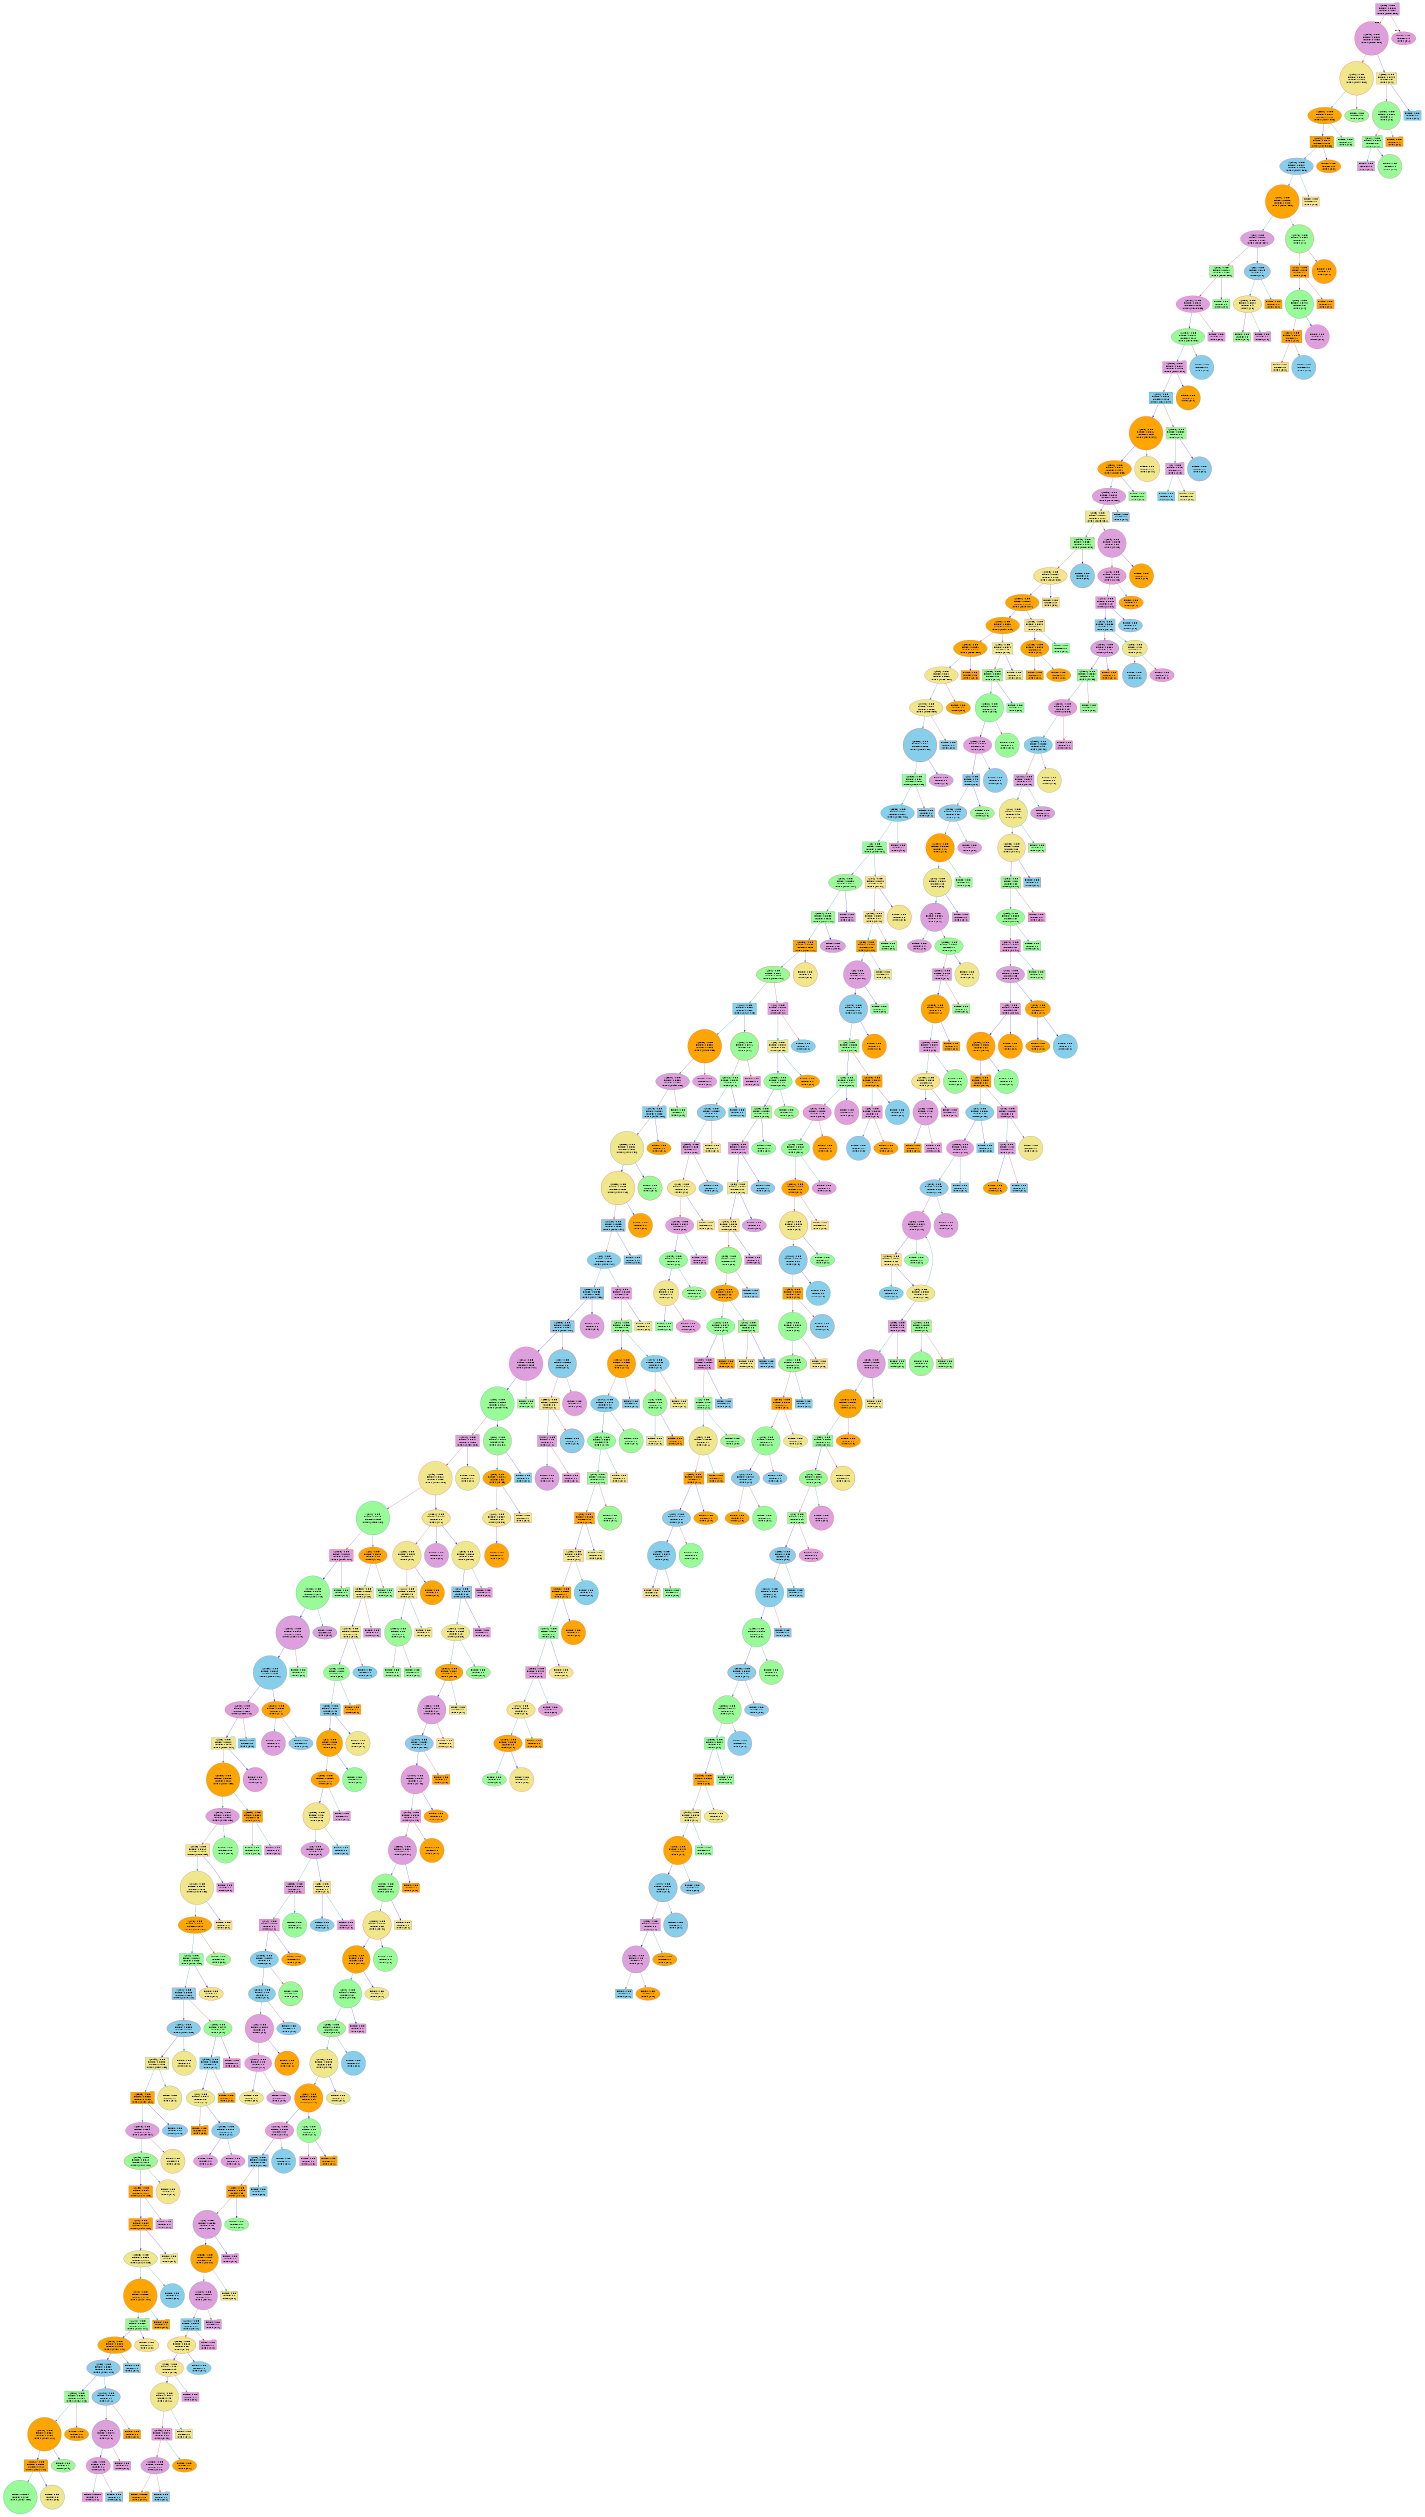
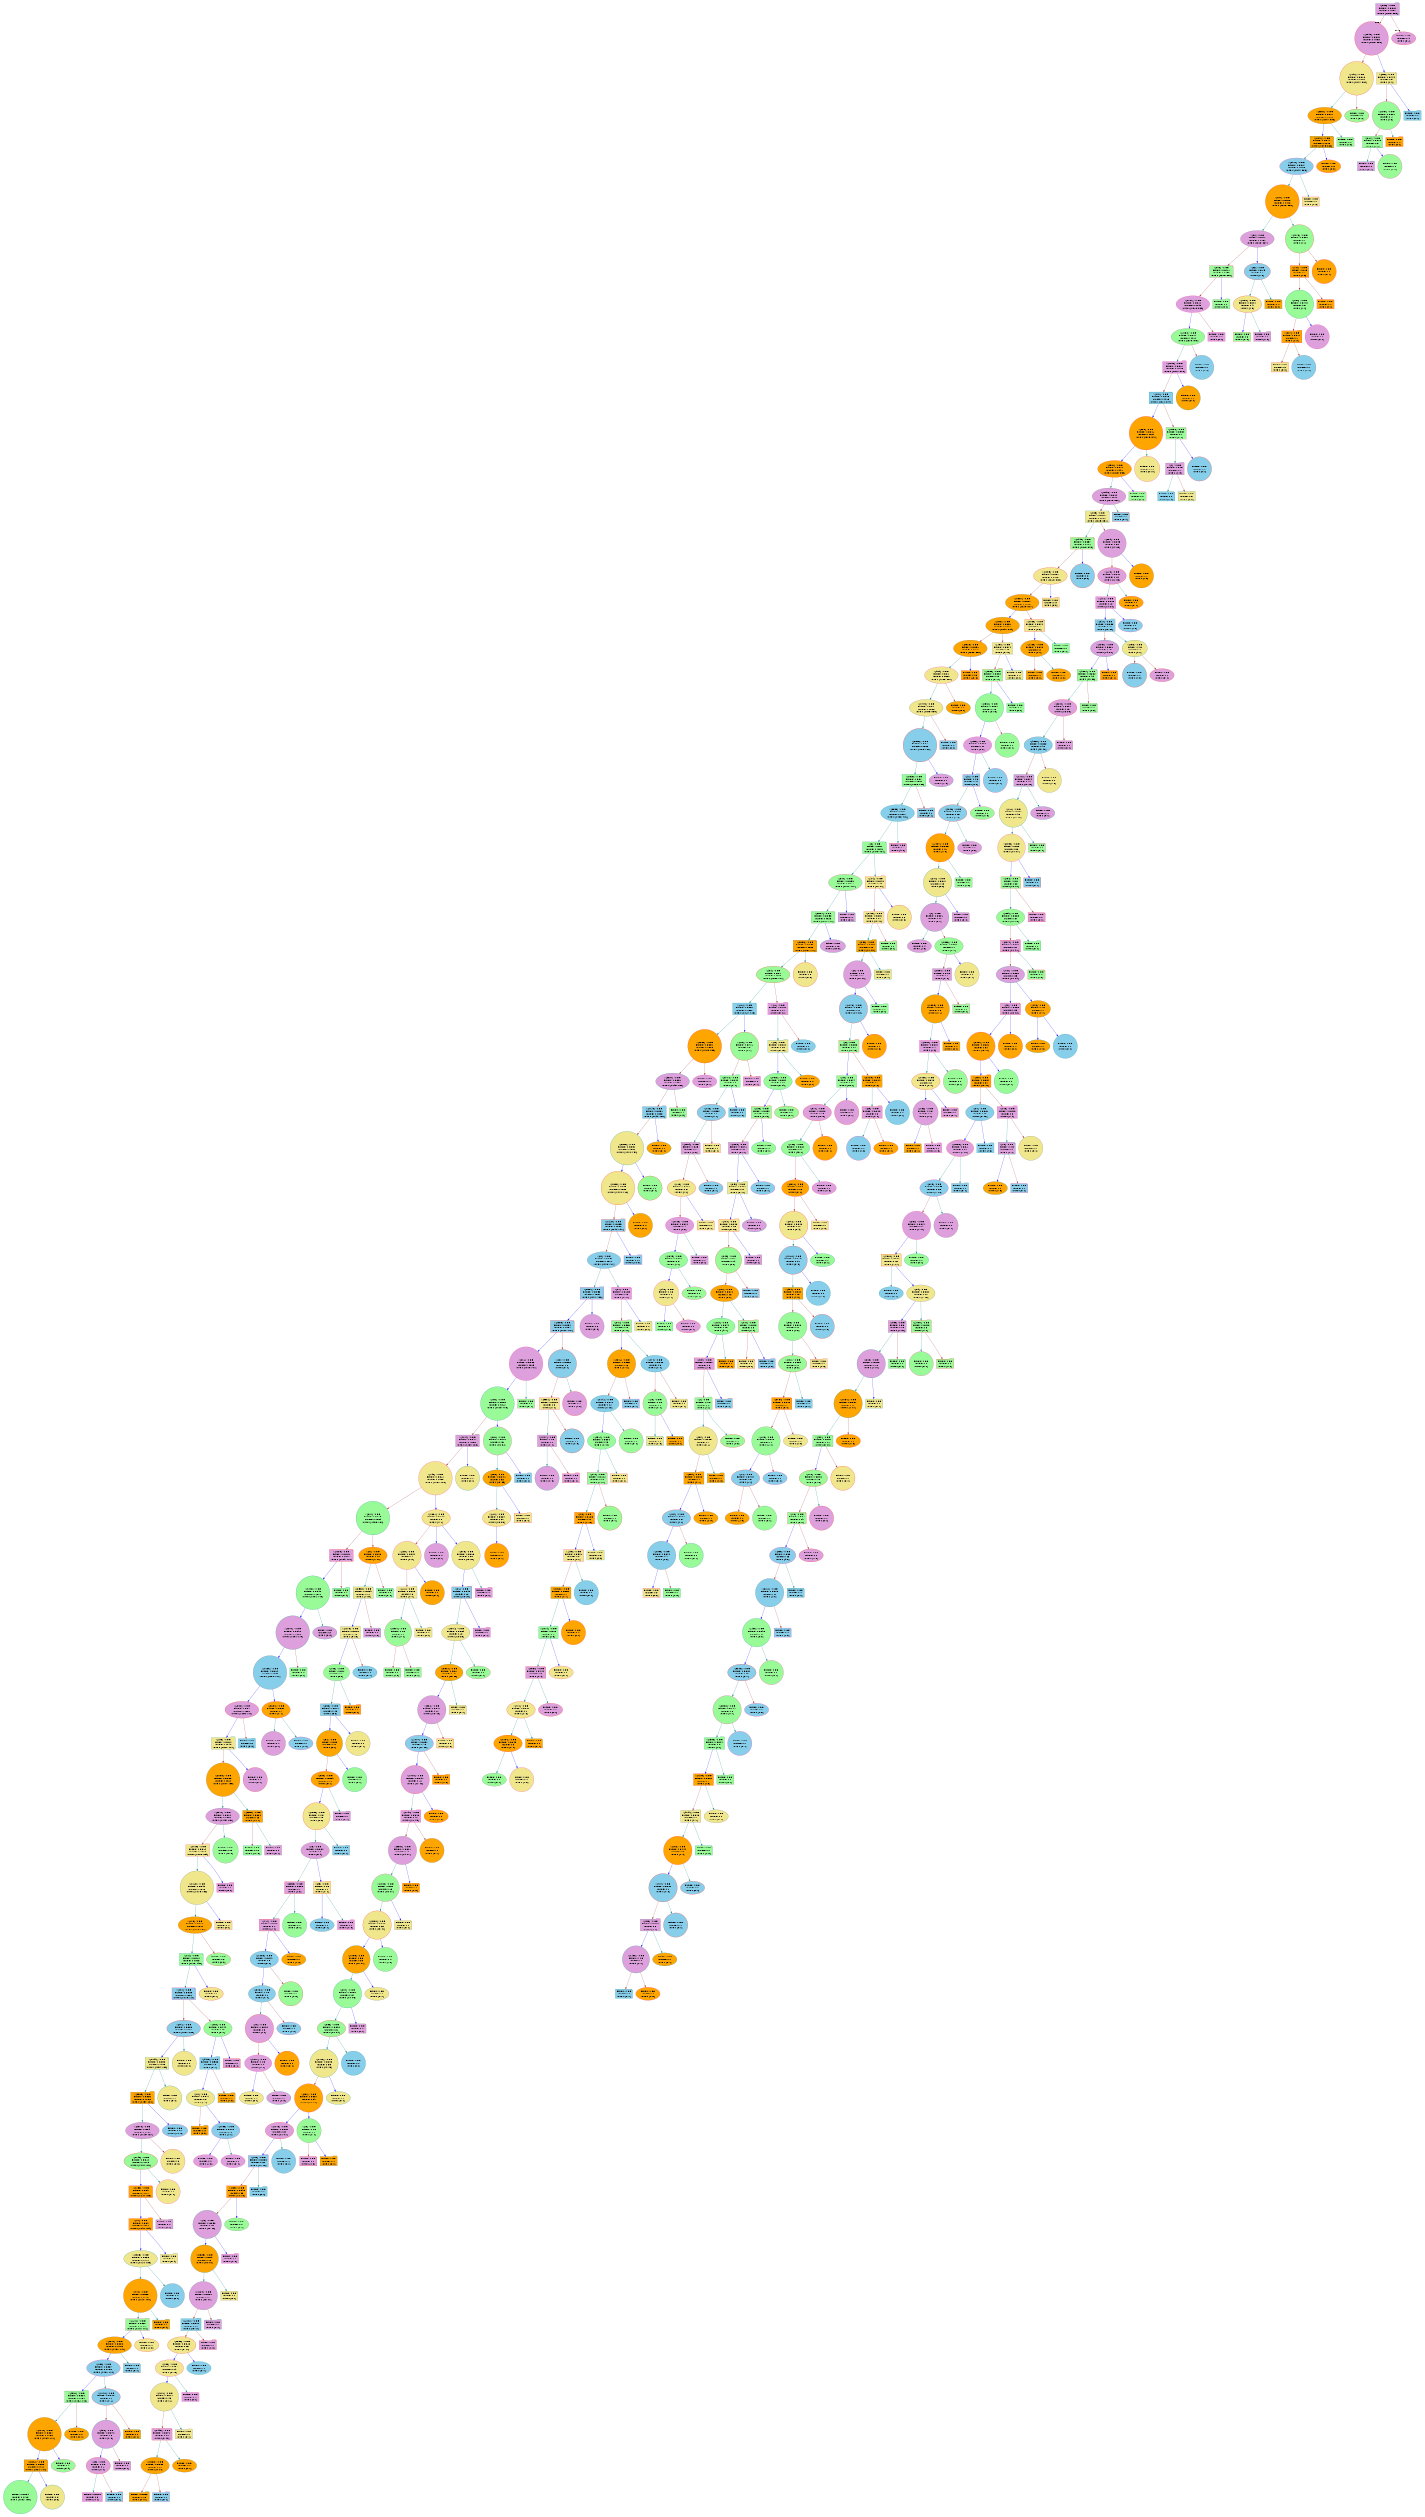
edge "X[84] <= 0.5 entropy = 0.902 samples = 22 value = [7, 15]" -> "X[301] <= 0.5 entropy = 0.871 samples = 24 value = [7, 17]": now "X[84] <= 0.5 entropy = 0.902 samples = 22 value = [7, 15]" -> "X[4752] <= 0.5 entropy = 0.918 samples = 3 value = [1, 2]"
edge "X[1440] <= 0.5 entropy = 0.976 samples = 22 value = [9, 13]" -> "X[1839] <= 0.5 entropy = 0.985 samples = 21 value = [9, 12]": color brown -> teal
node "X[1839] <= 0.5 entropy = 0.985 samples = 21 value = [9, 12]": fillcolor plum -> orange
